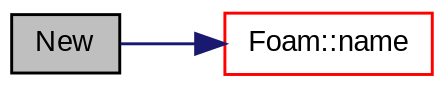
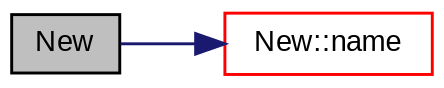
node "Foam::name": label "Foam::name" -> "New::name"
